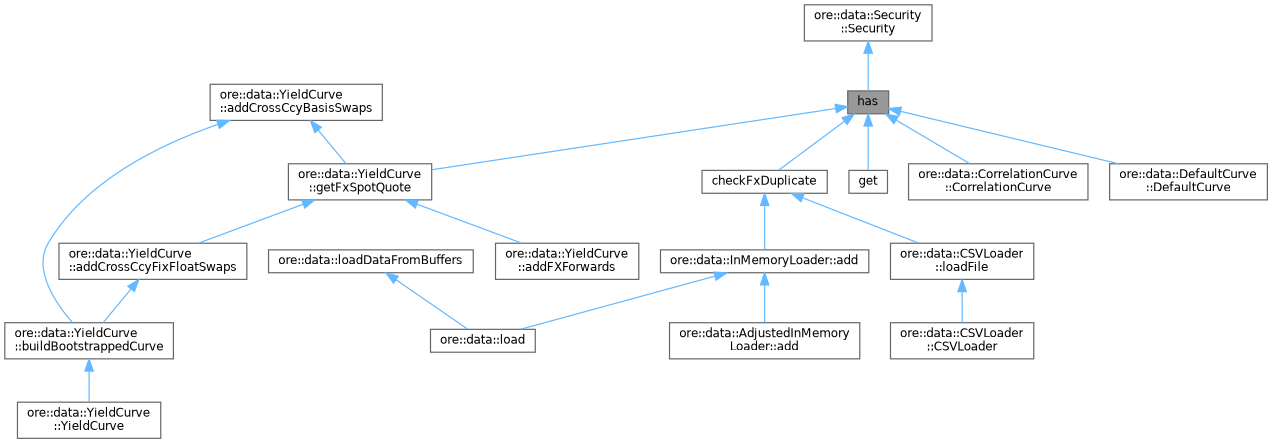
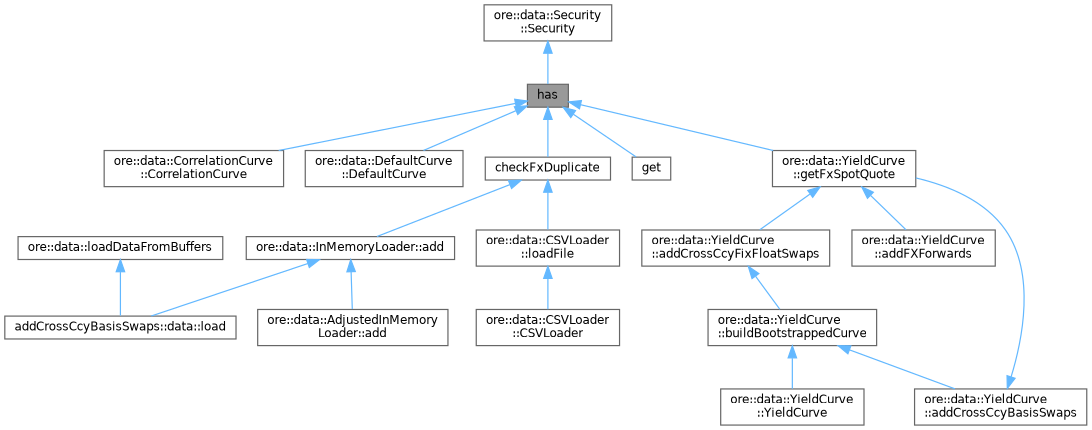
edge "ore::data::YieldCurve ::buildBootstrappedCurve" -> "ore::data::YieldCurve ::addCrossCcyBasisSwaps": reversed
node "ore::data::load": label "ore::data::load" -> "addCrossCcyBasisSwaps::data::load"
